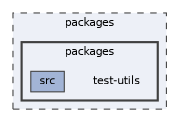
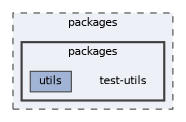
node "src": label "src" -> "utils"
